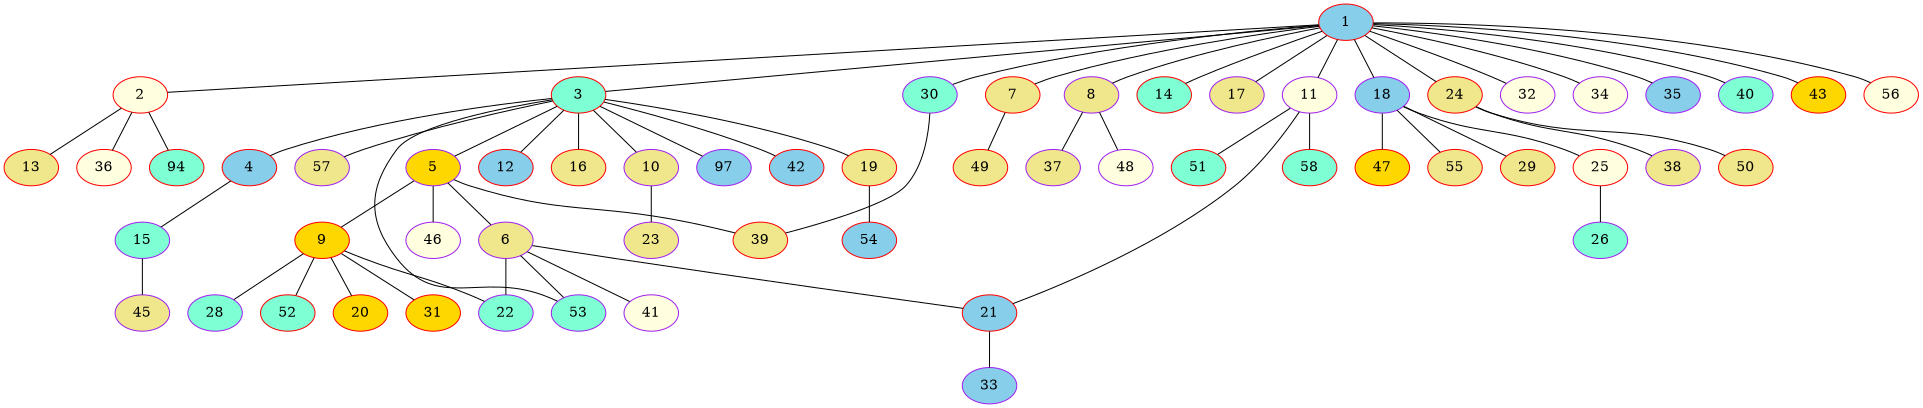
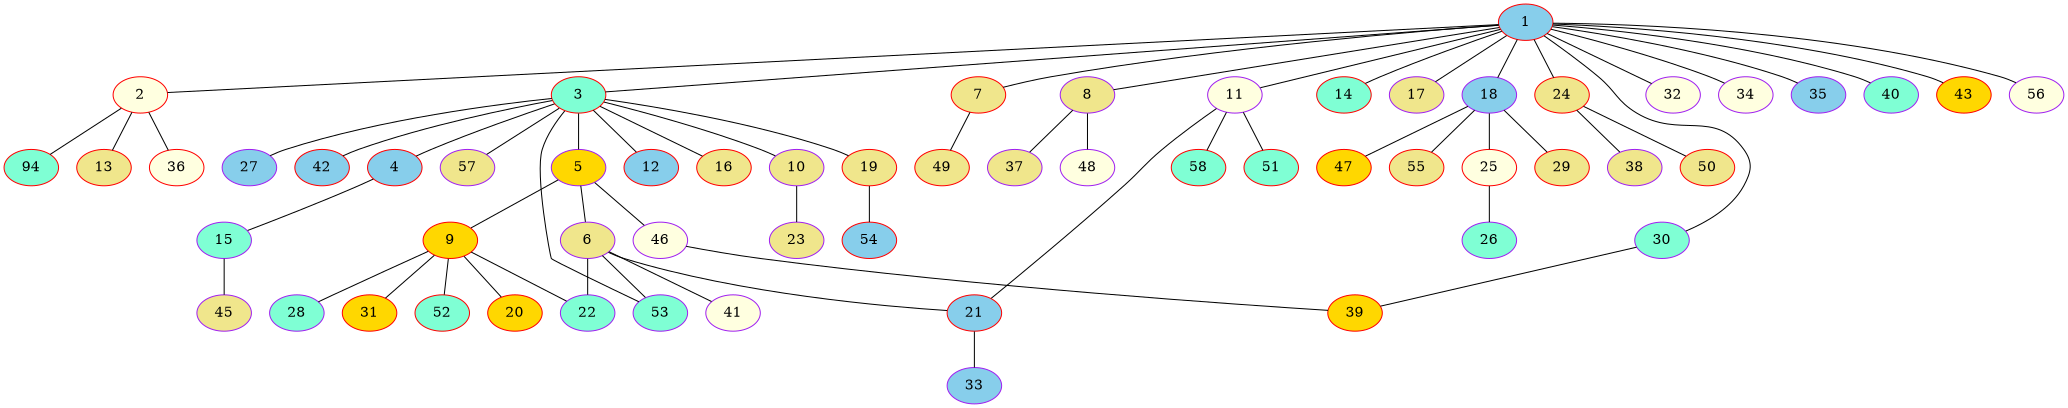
node "56": color red -> purple
node "97": label "97" -> "27"
edge "5" -- "39": now "46" -- "39"
node "39": fillcolor khaki -> gold
